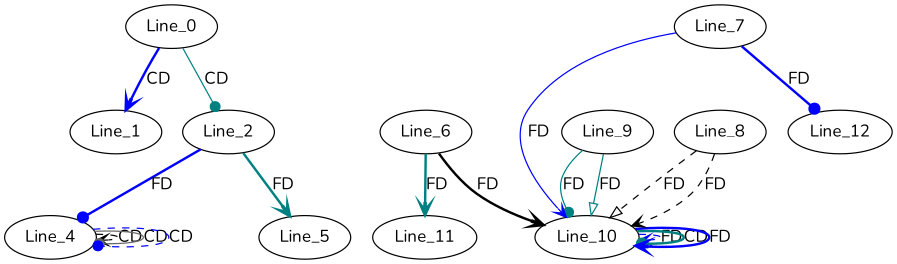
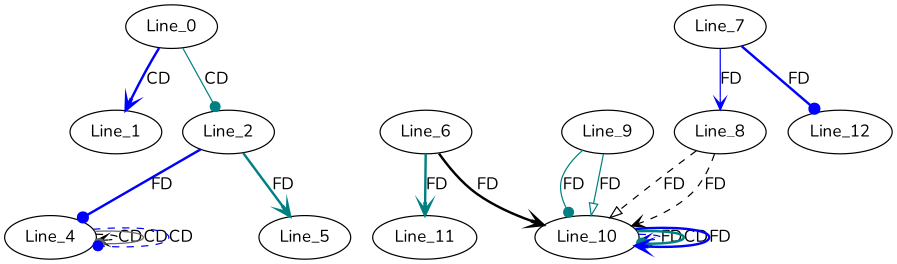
edge "Line_7" -> "Line_10": now "Line_7" -> "Line_8"
